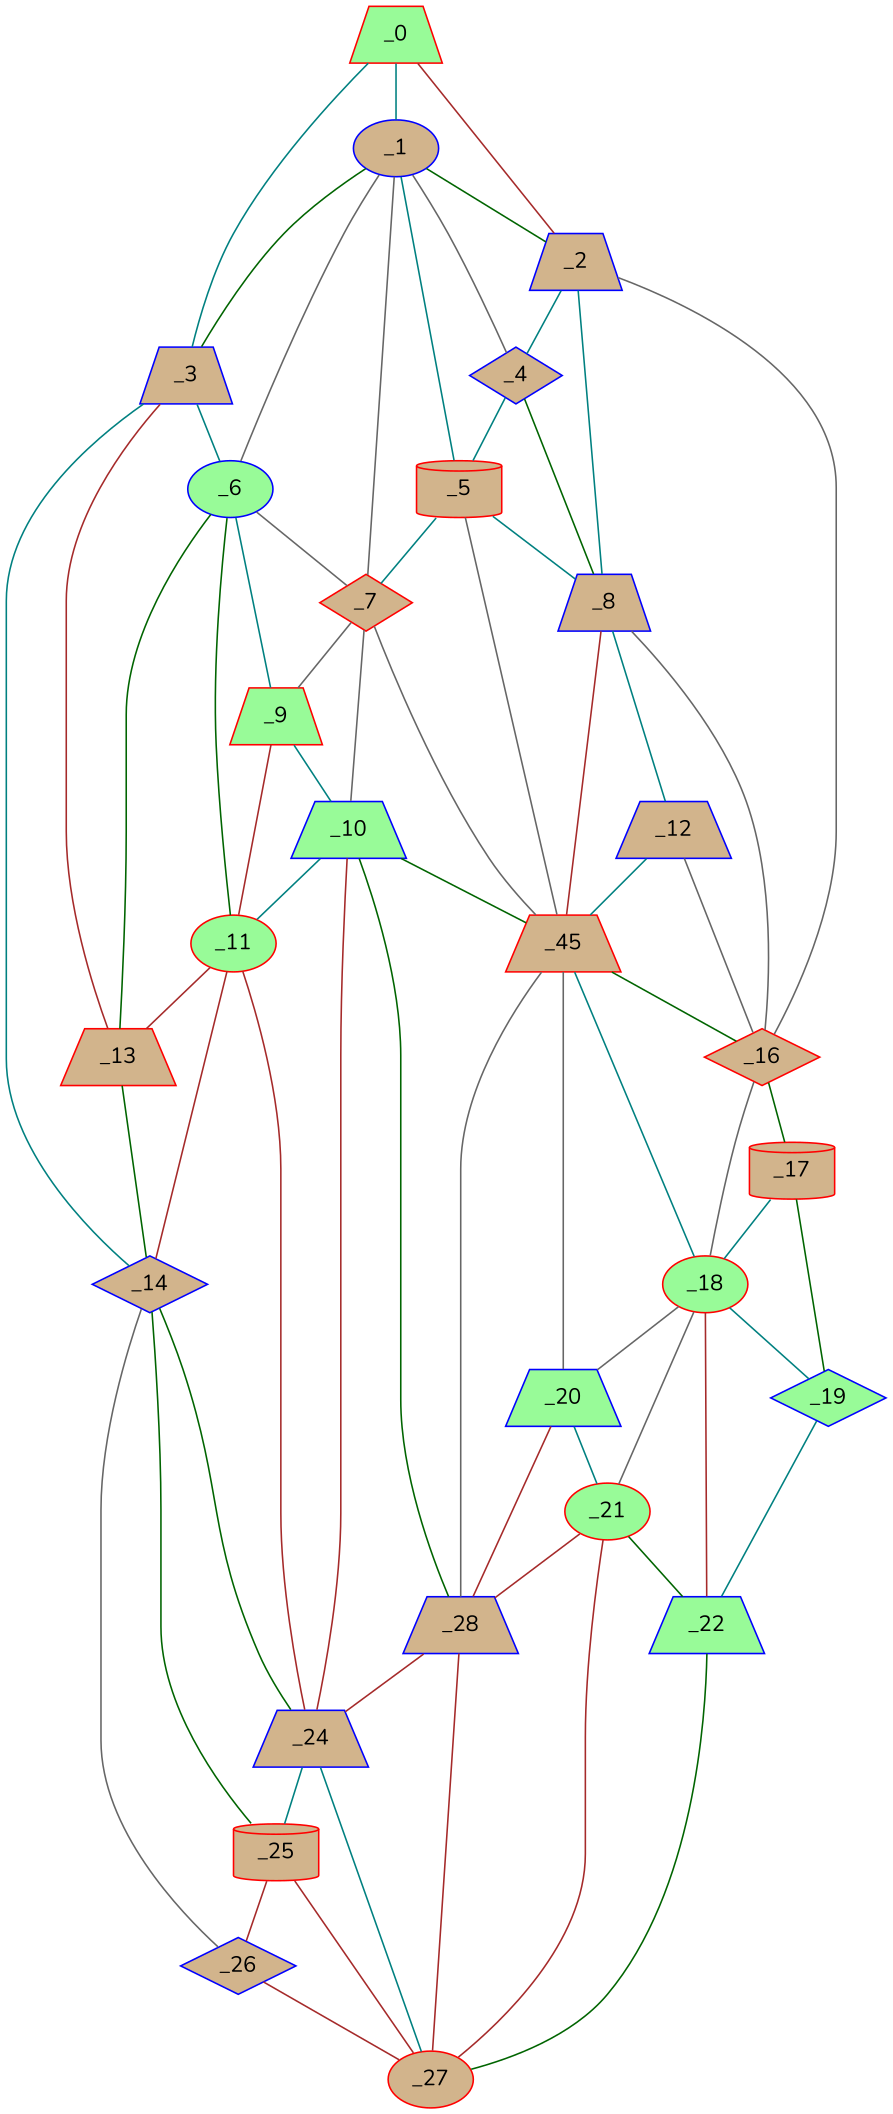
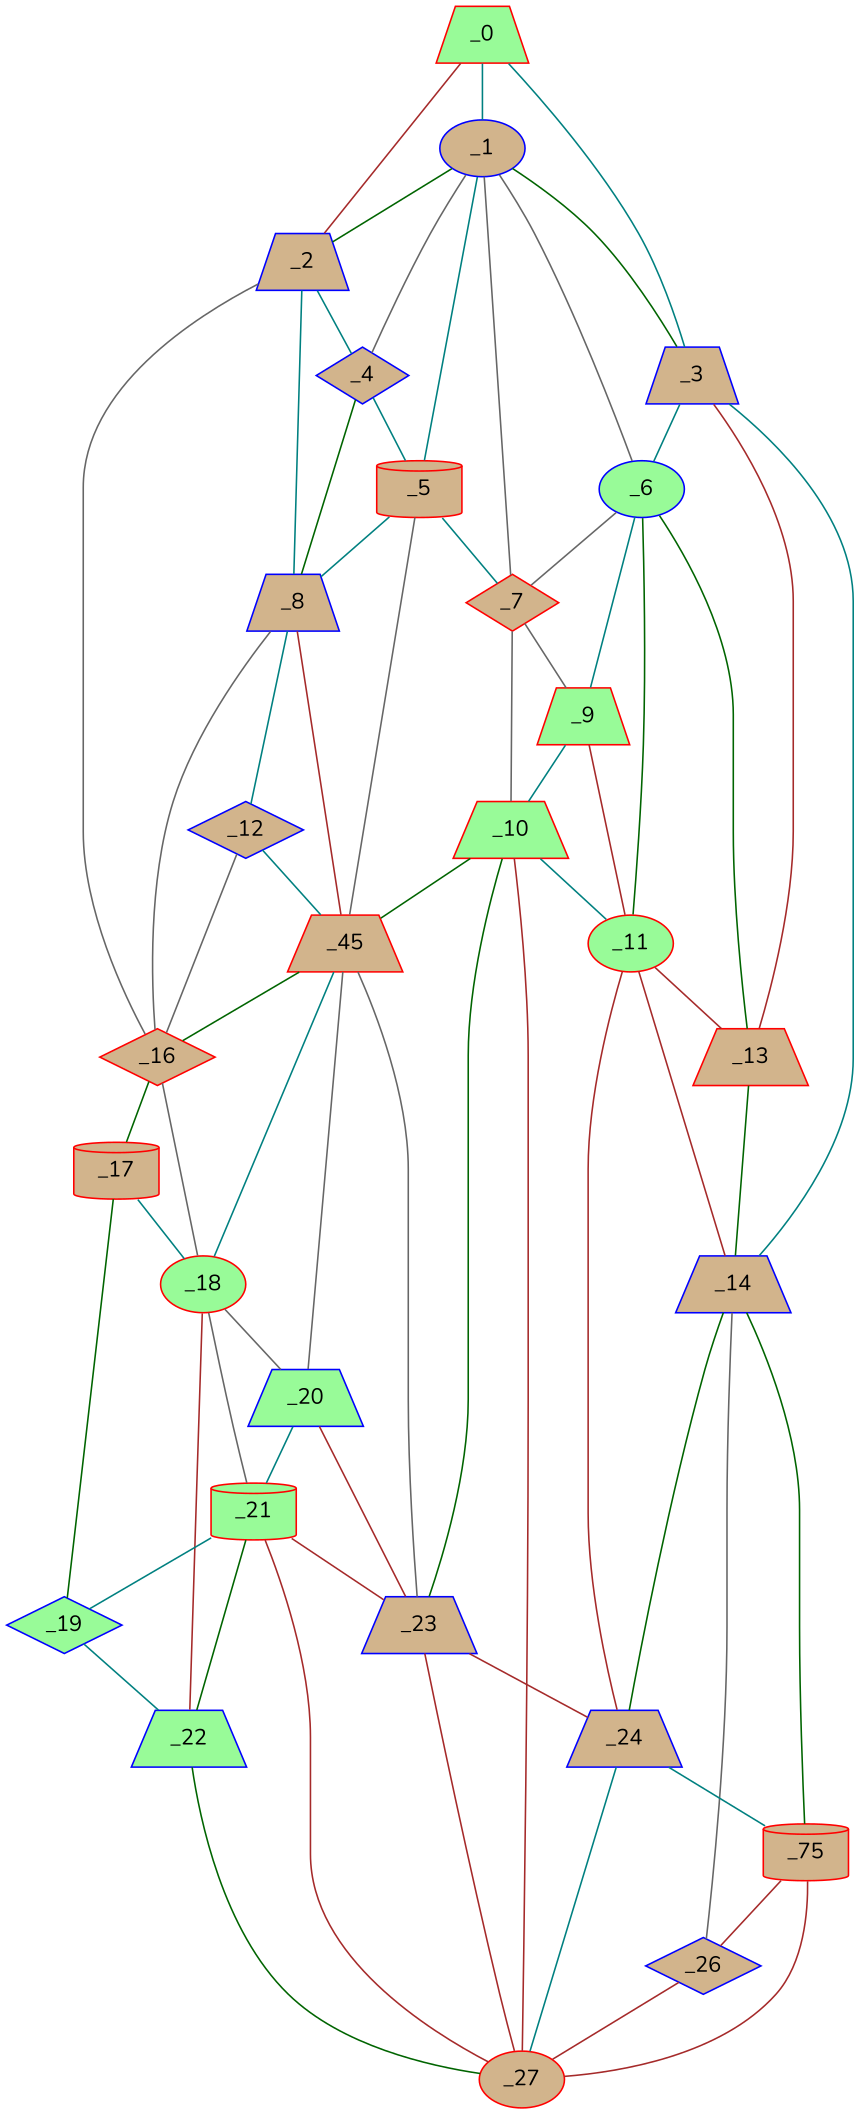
edge "_7" -- "_45": removed
node "_10": color blue -> red
node "_12": shape trapezium -> diamond
node "_14": shape diamond -> trapezium
edge "_10" -- "_24": now "_10" -- "_27"
edge "_18" -- "_19": now "_21" -- "_19"
node "_21": shape ellipse -> cylinder
node "_28": label "_28" -> "_23"
node "_25": label "_25" -> "_75"
